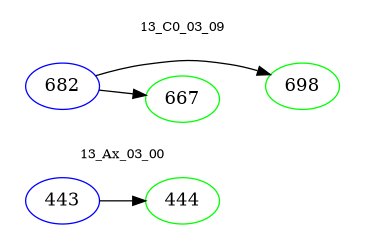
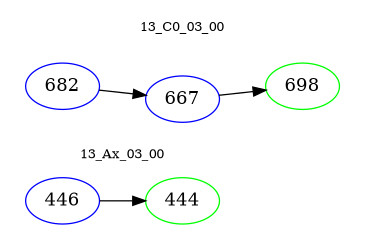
cluster "13_C0_03_09": label "13_C0_03_09" -> "13_C0_03_00"
edge "682" -> "698": now "667" -> "698"
node "667": color green -> blue
node "443": label "443" -> "446"
